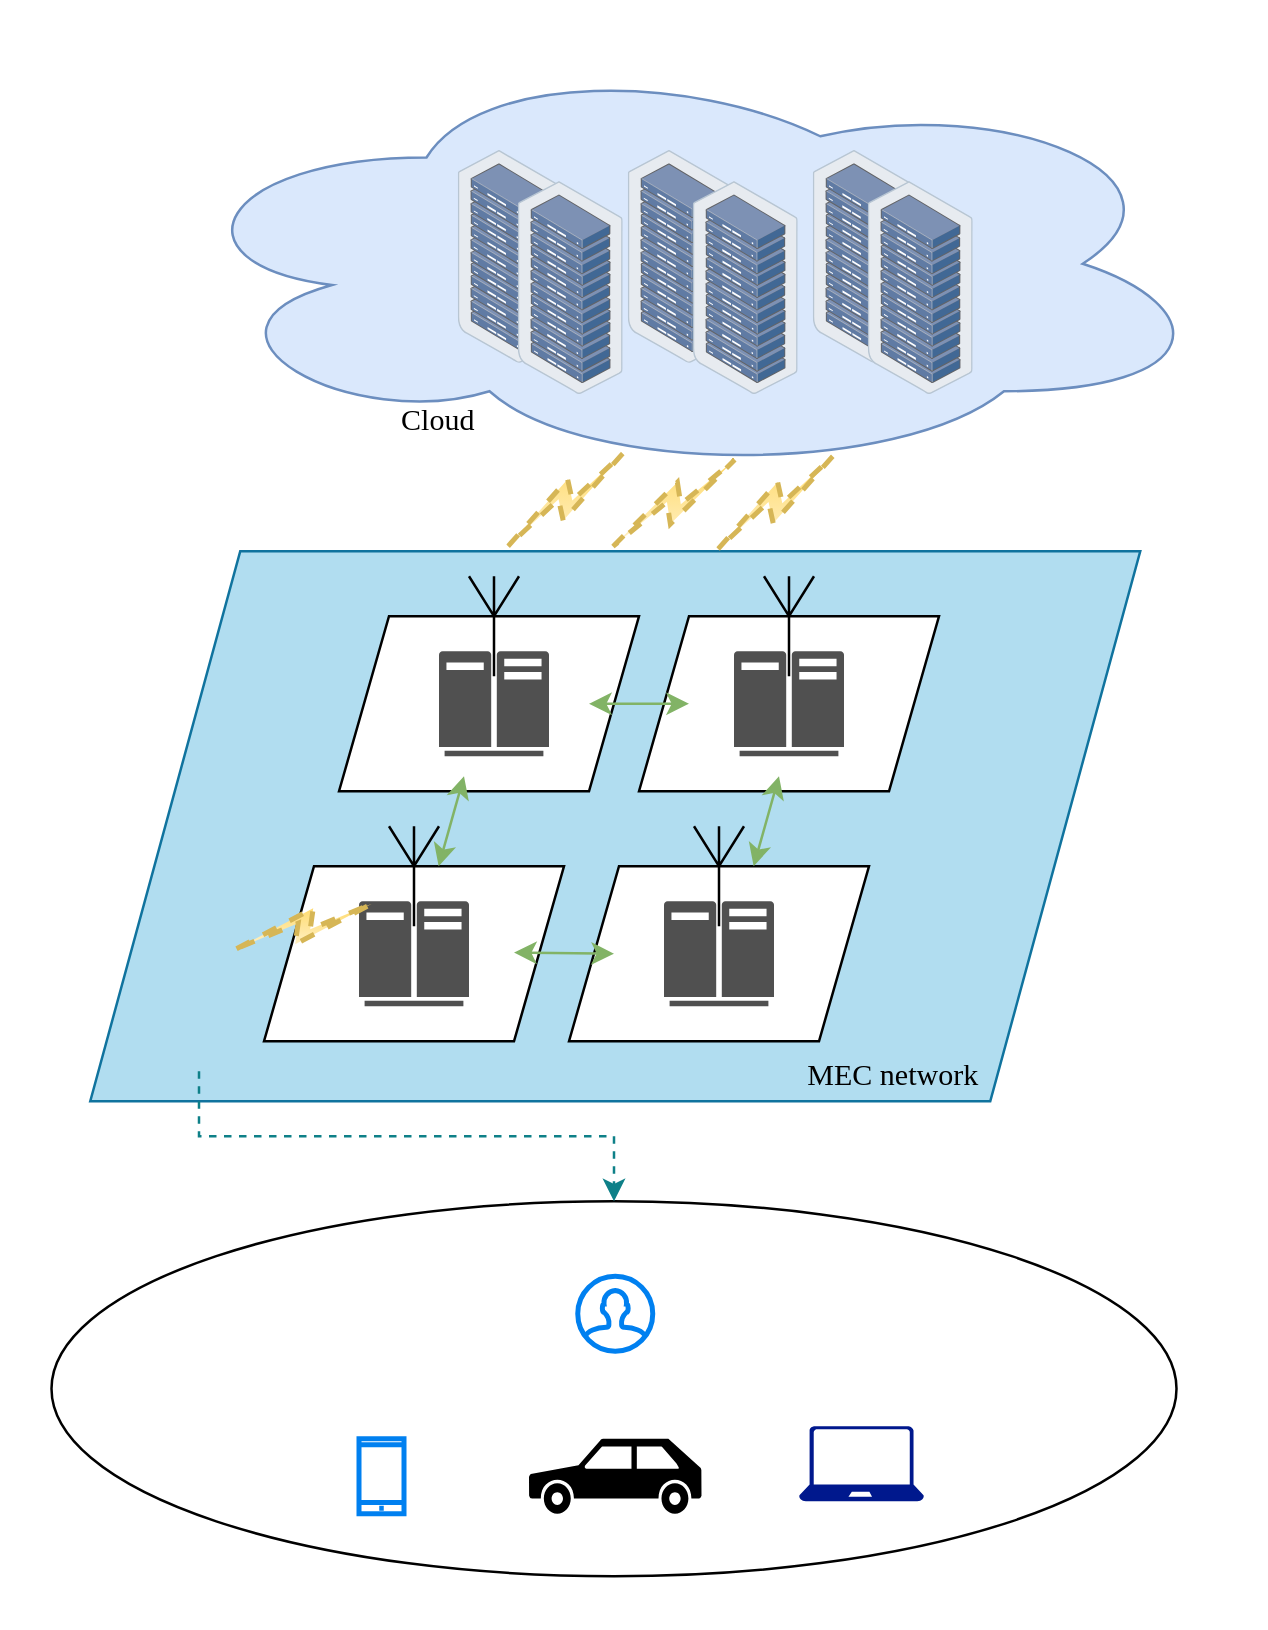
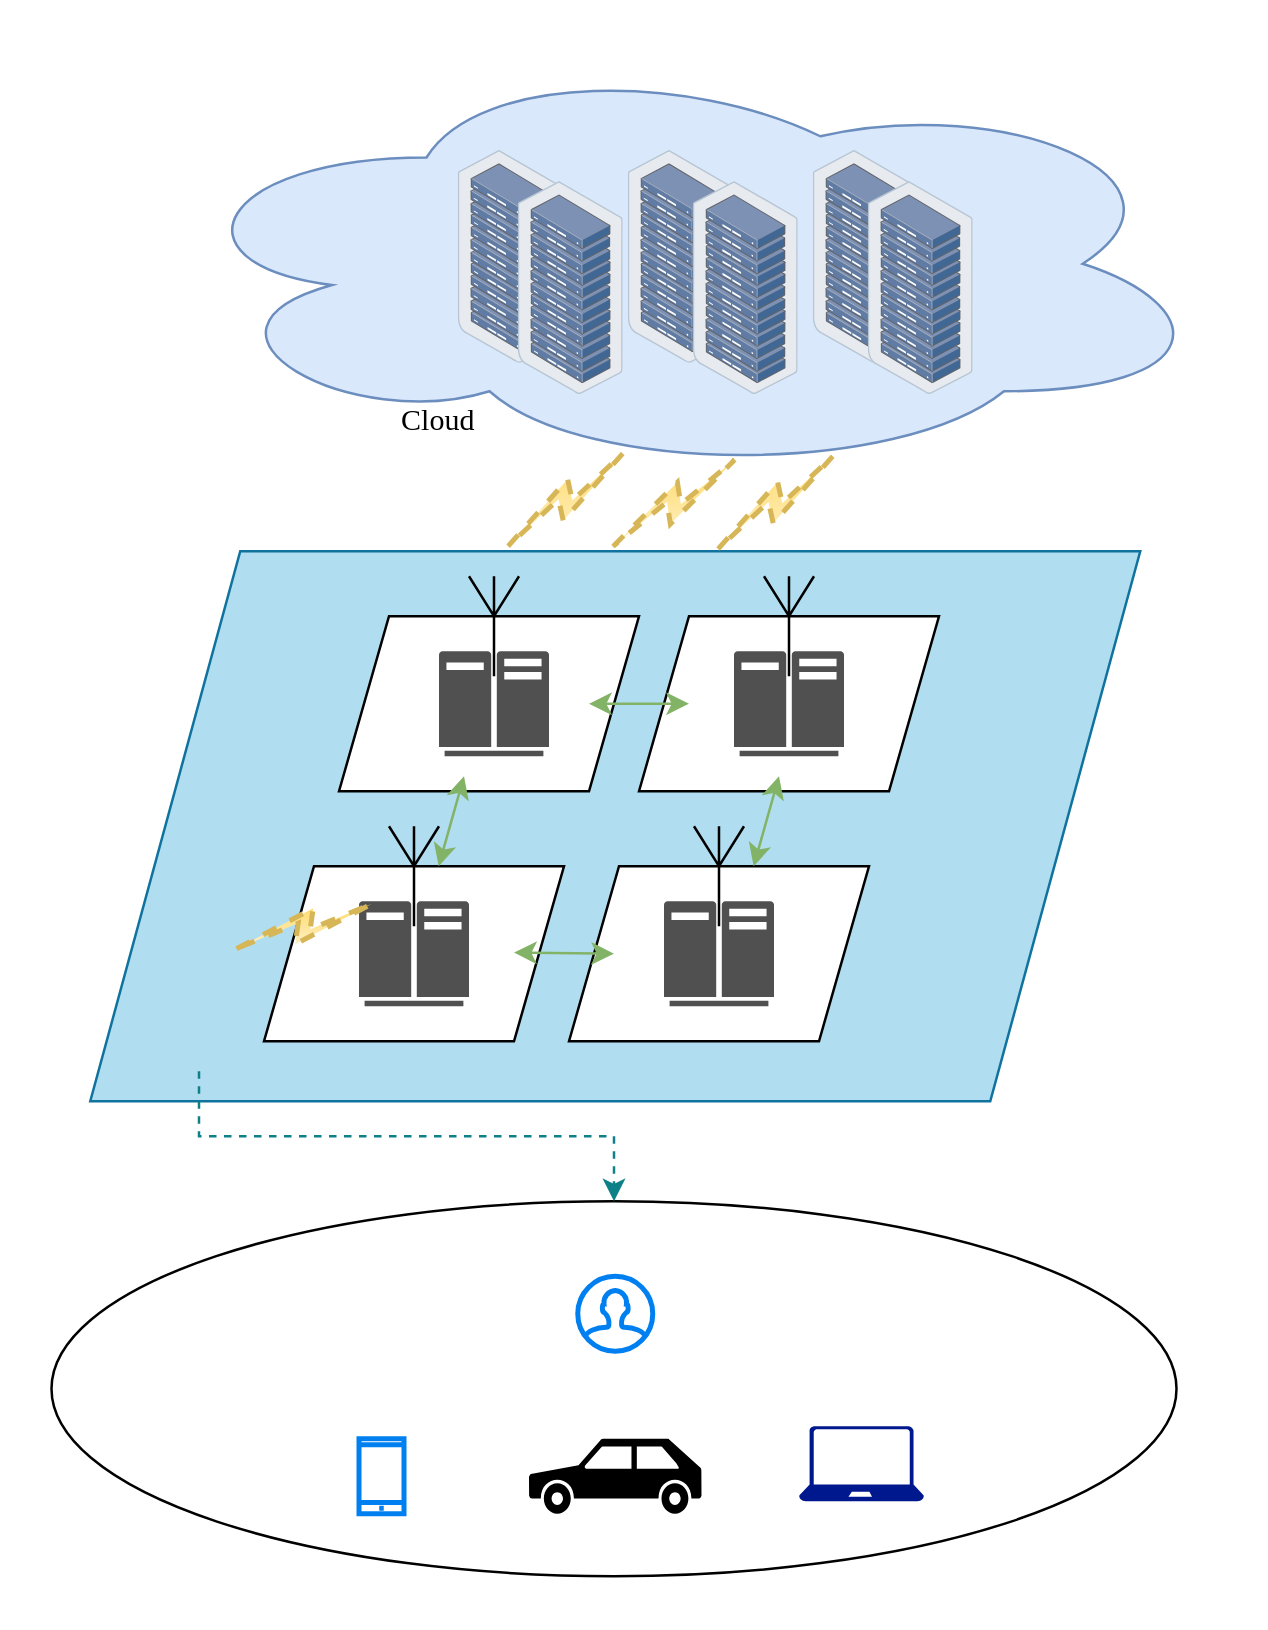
node "MEC network": removed
